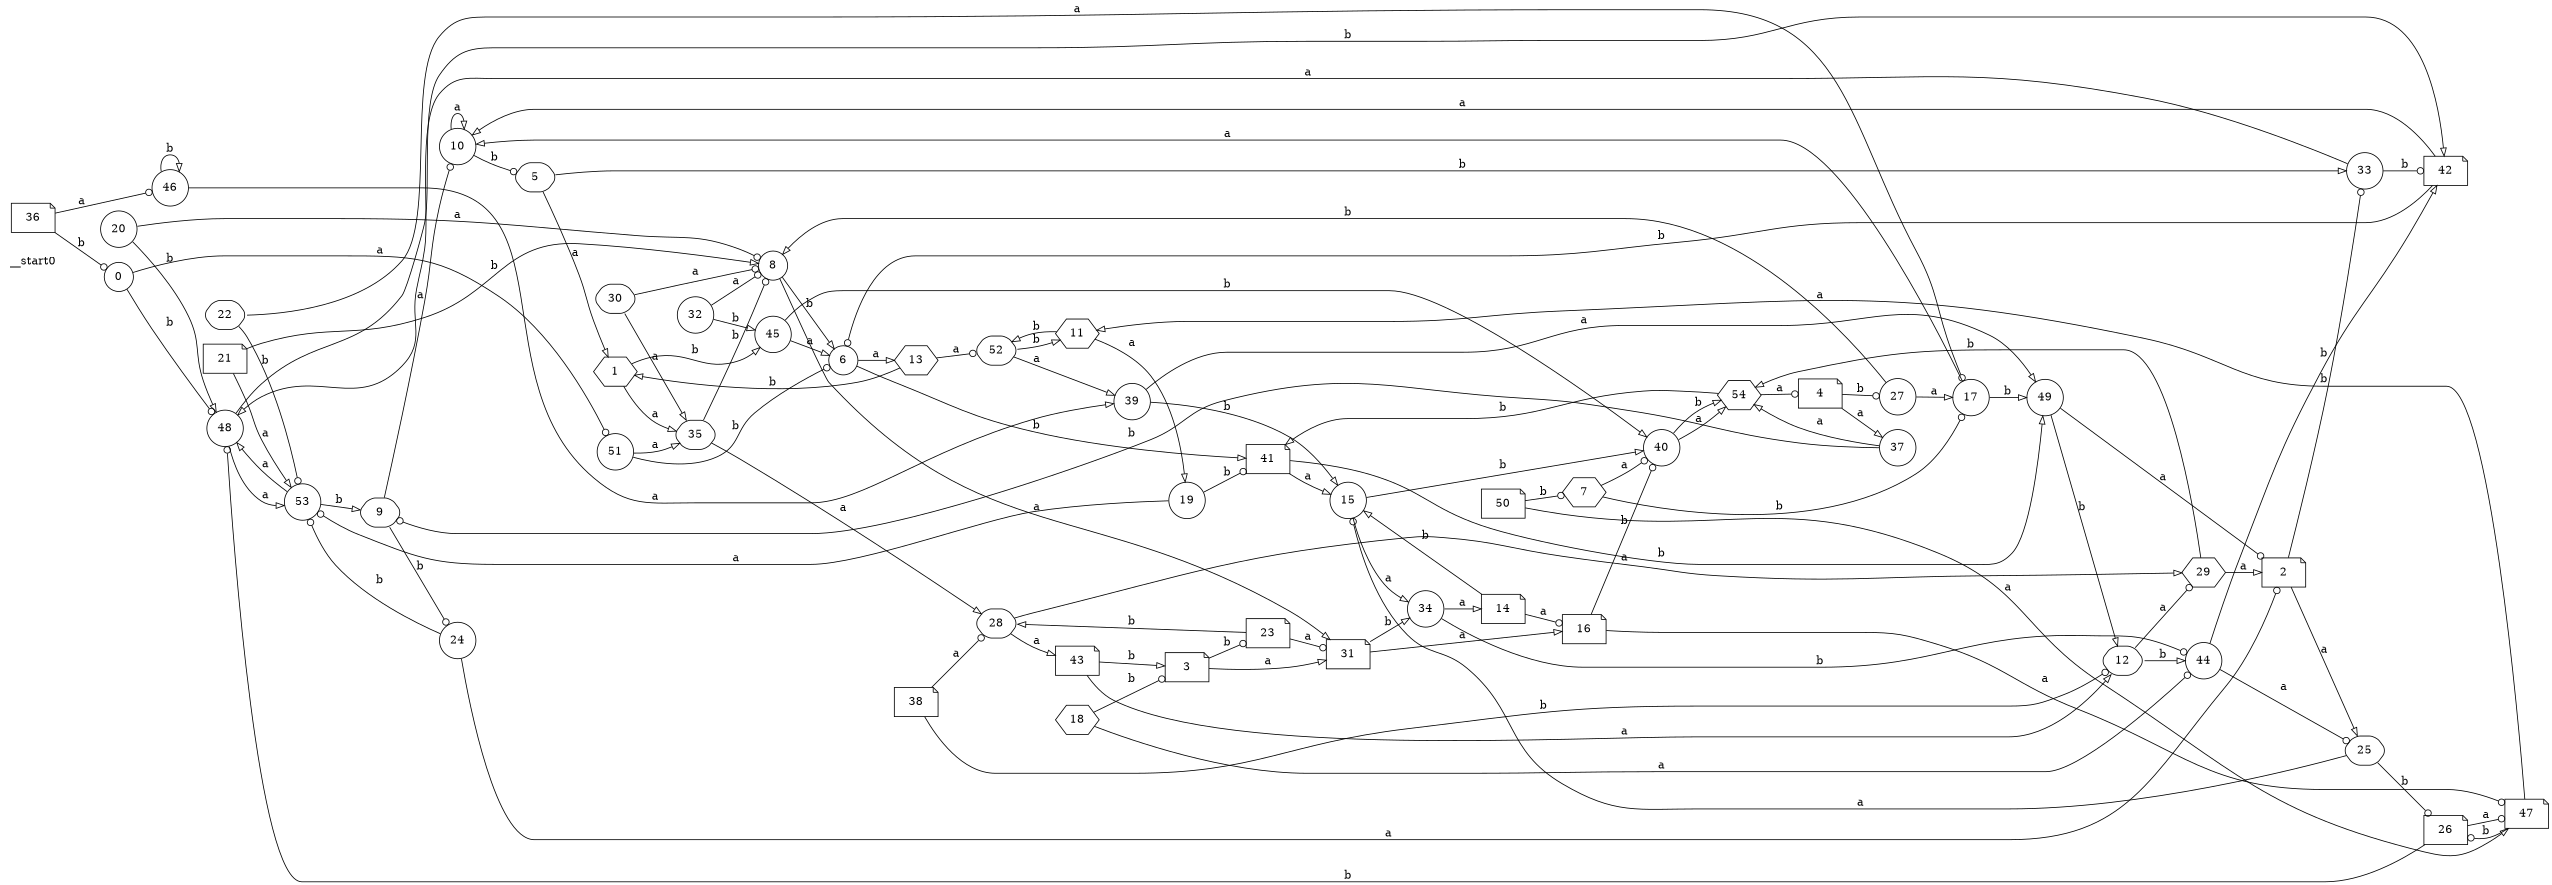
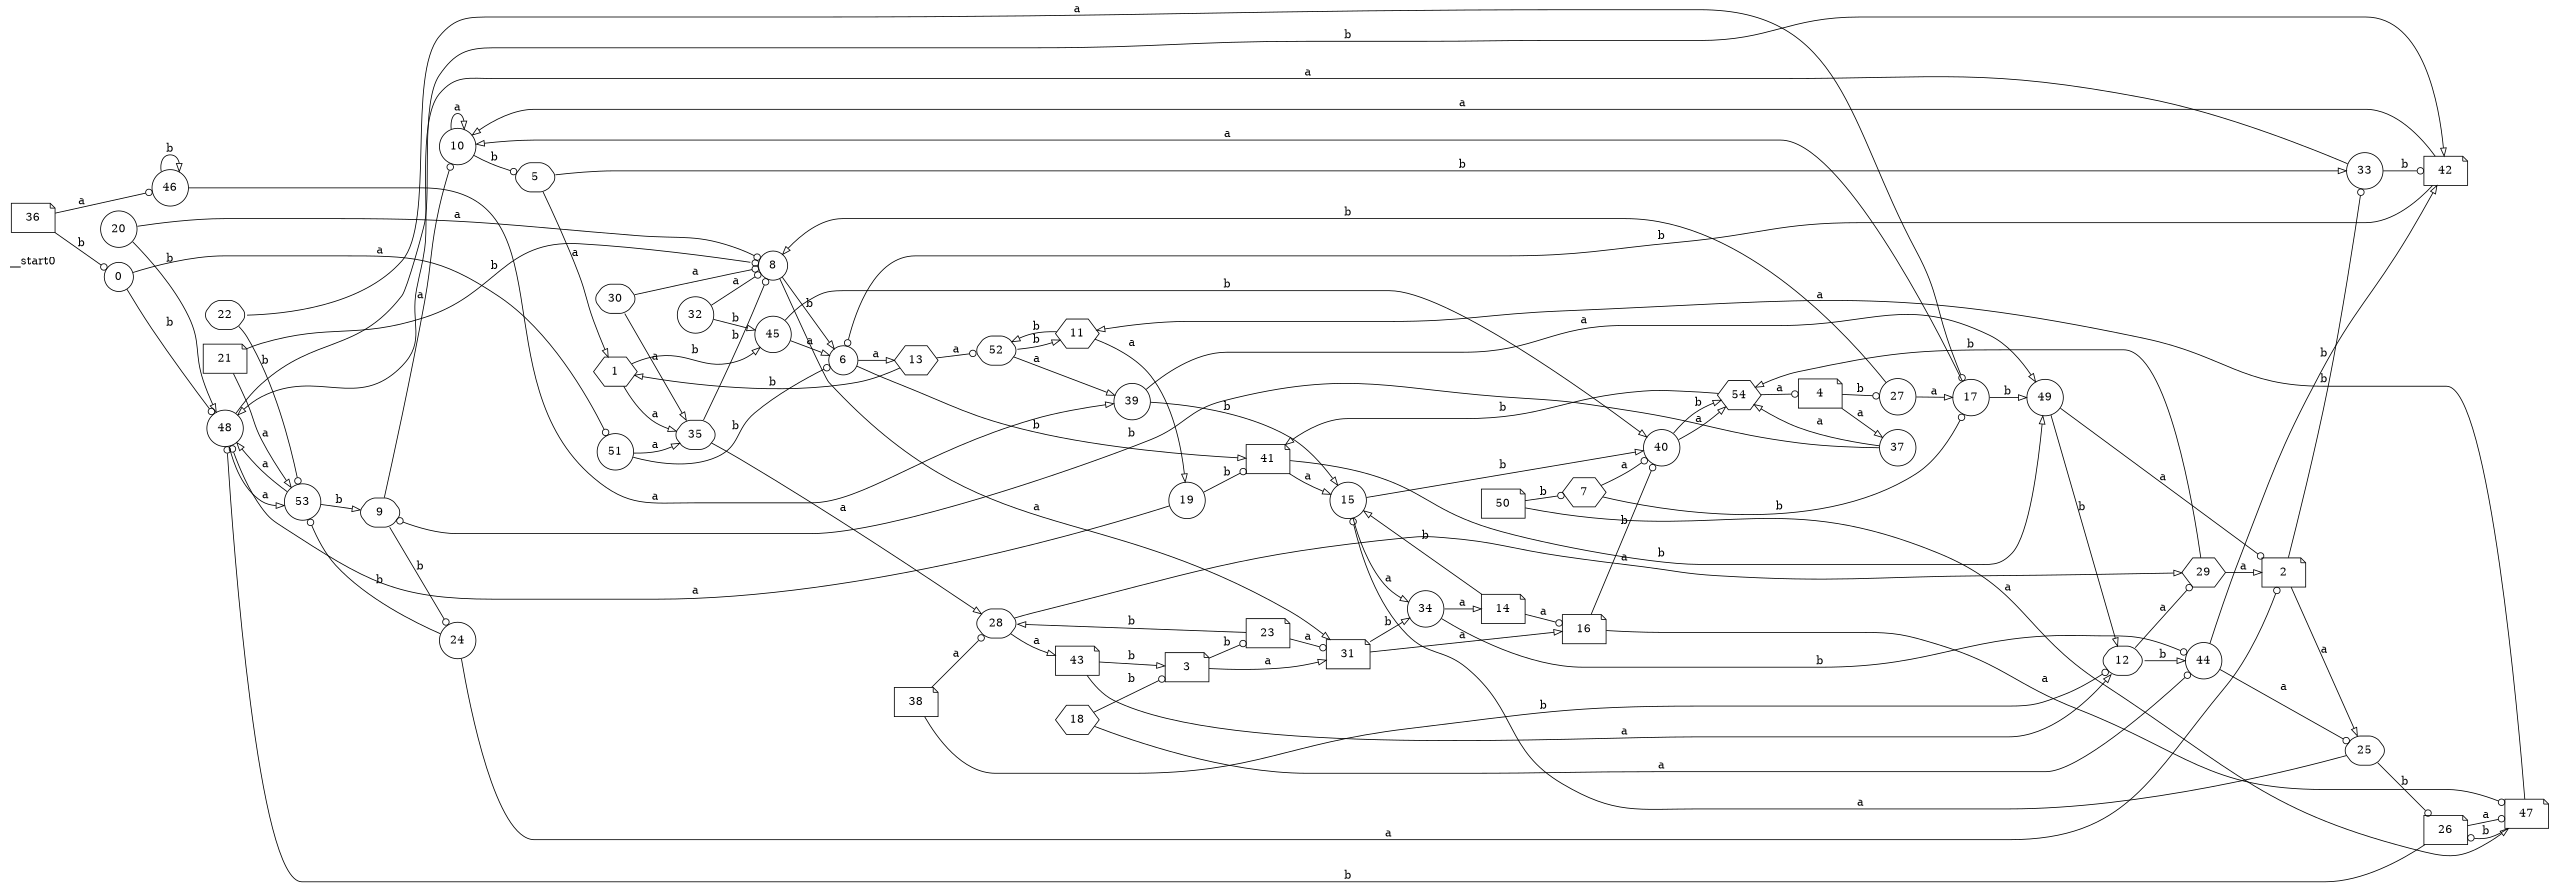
edge "21" -> "8": arrowhead onormal -> odot
edge "19" -> "53": now "19" -> "48"
